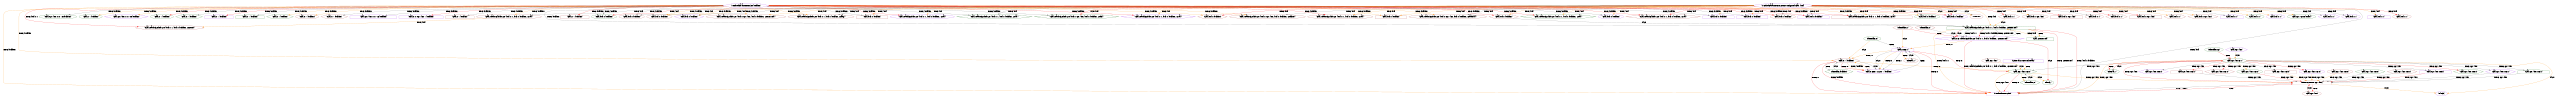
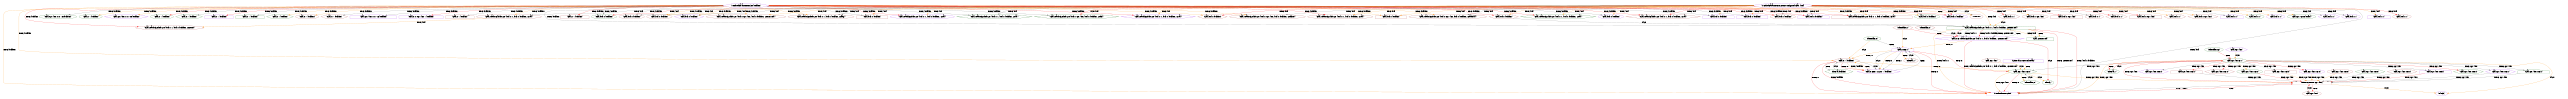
edge "(MethodParameterIn,int buf_len)" -> "1000100": label "AST: " -> "CFG: "
edge "(MethodParameterIn,int buf_len)" -> "(Call,read_u32_leb128 (buf + 1, buf + buf_len, &count))": label "DDG: buf + 1" -> "DDG: buf_len"
node "(Identifier,buf_len)": label "(Identifier,buf_len)" -> "(Literal,buf_len)"
